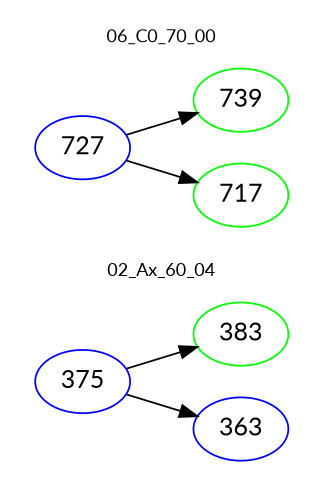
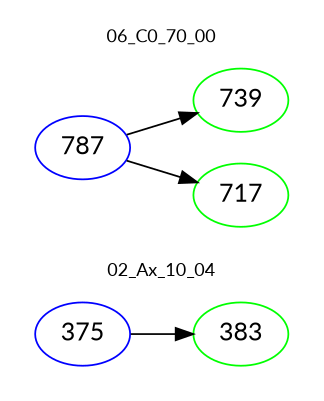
node "727": label "727" -> "787"
cluster "02_Ax_60_04": label "02_Ax_60_04" -> "02_Ax_10_04"
node "363": removed
